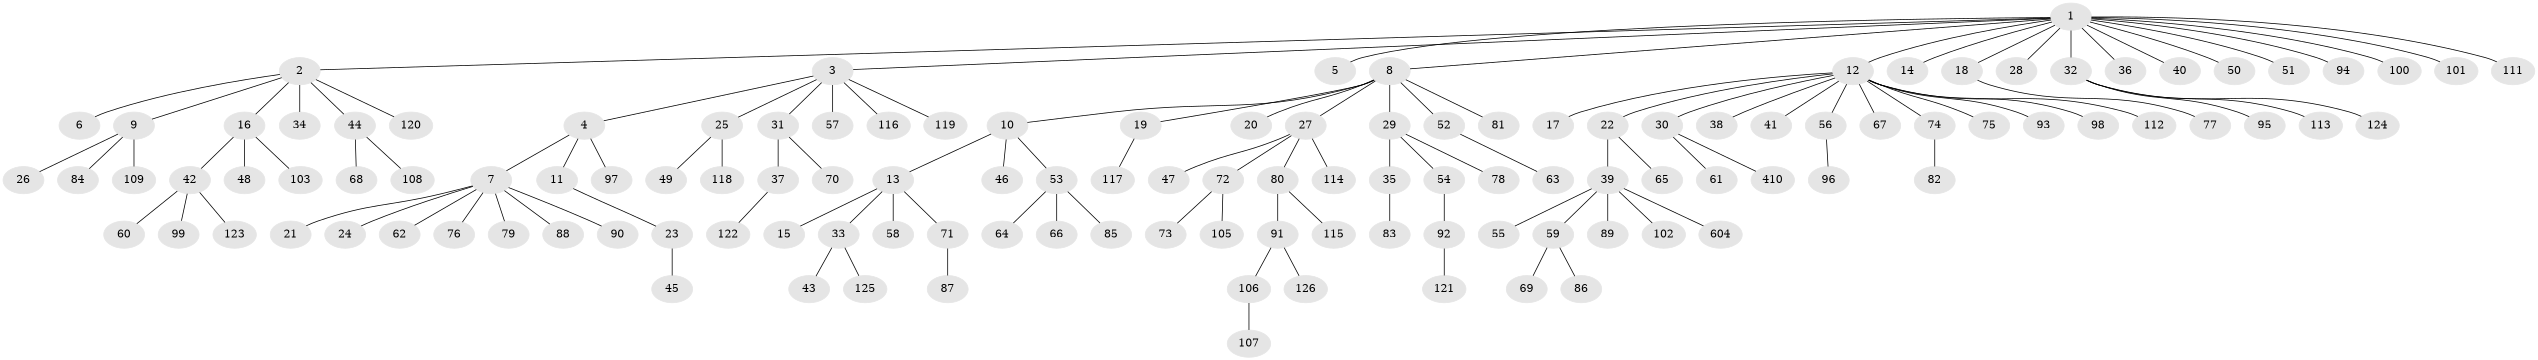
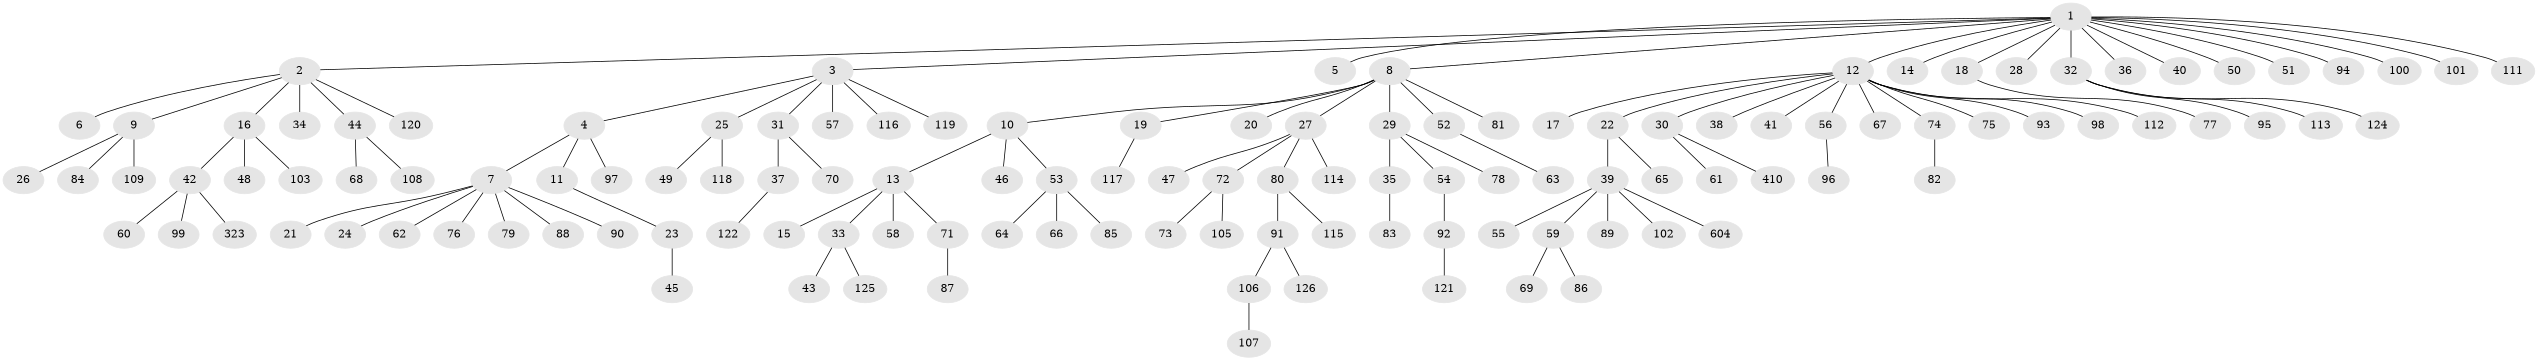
node "123": label "123" -> "323"
